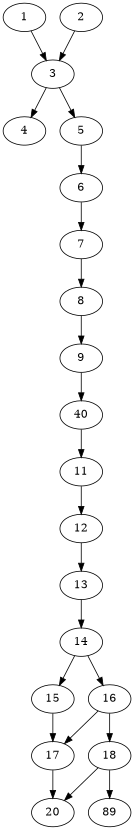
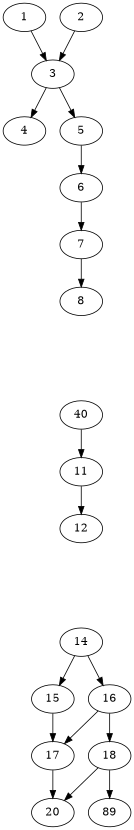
node "9": removed
node "13": removed
